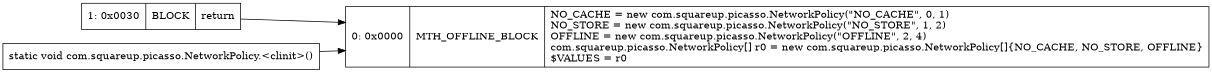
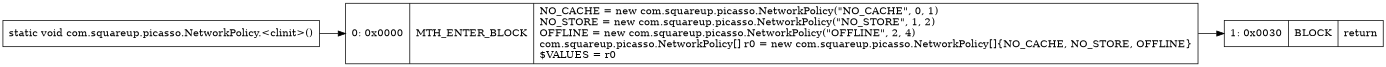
edge "1: 0x0030" -> "0: 0x0000": reversed
node "0: 0x0000": text "MTH_OFFLINE_BLOCK" -> "MTH_ENTER_BLOCK"
